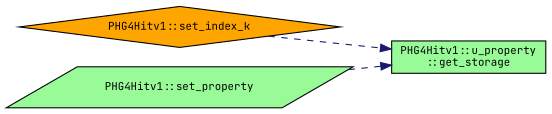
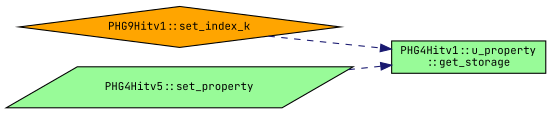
node "PHG4Hitv1::set_index_k": label "PHG4Hitv1::set_index_k" -> "PHG9Hitv1::set_index_k"
node "PHG4Hitv1::set_property": label "PHG4Hitv1::set_property" -> "PHG4Hitv5::set_property"
